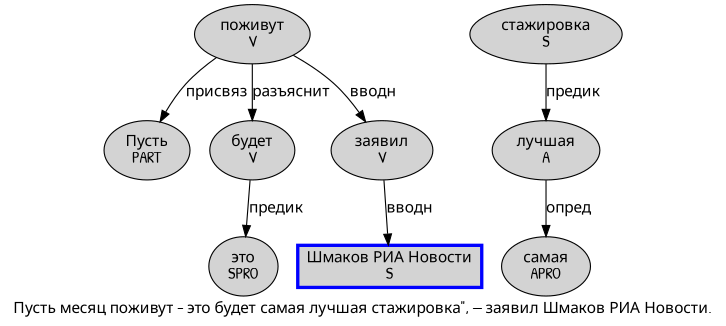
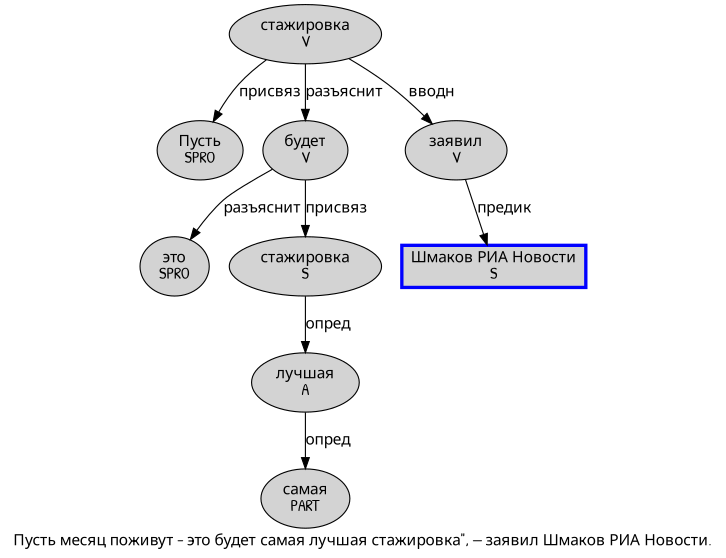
node "поживут V": label "поживут V" -> "стажировка V"
edge "стажировка S" -> "лучшая A": label "предик" -> "опред"
node "Пусть PART": label "Пусть PART" -> "Пусть SPRO"
edge "будет V" -> "стажировка S": added, label "присвяз"
edge "будет V" -> "это SPRO": label "предик" -> "разъяснит"
edge "заявил V" -> "Шмаков РИА Новости S": label "вводн" -> "предик"
node "самая APRO": label "самая APRO" -> "самая PART"
